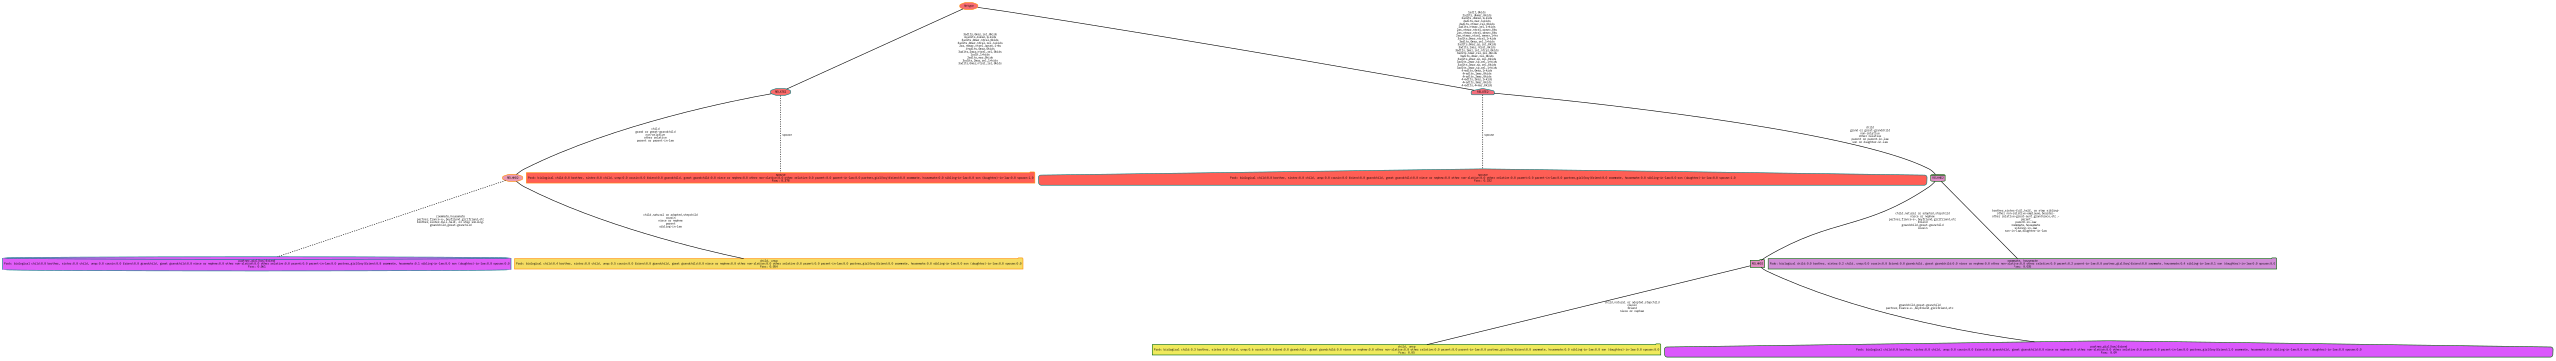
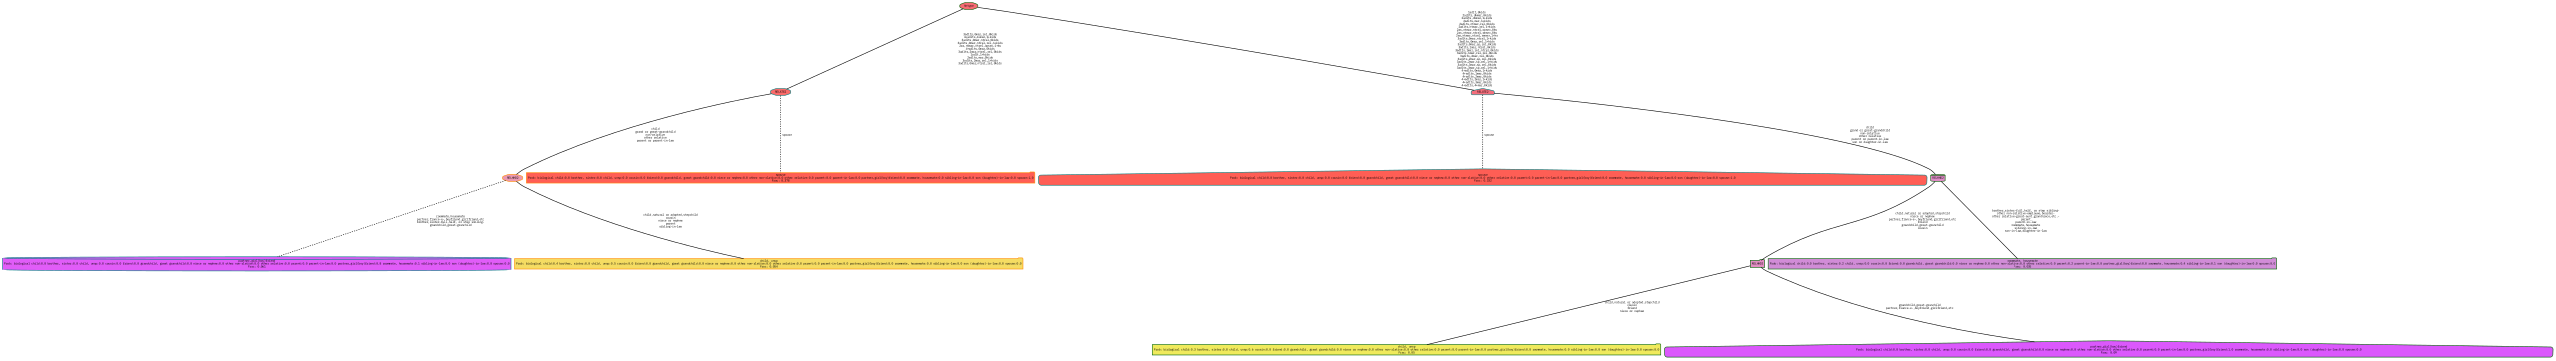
node "hhtype": color darkorange -> darkgreen
